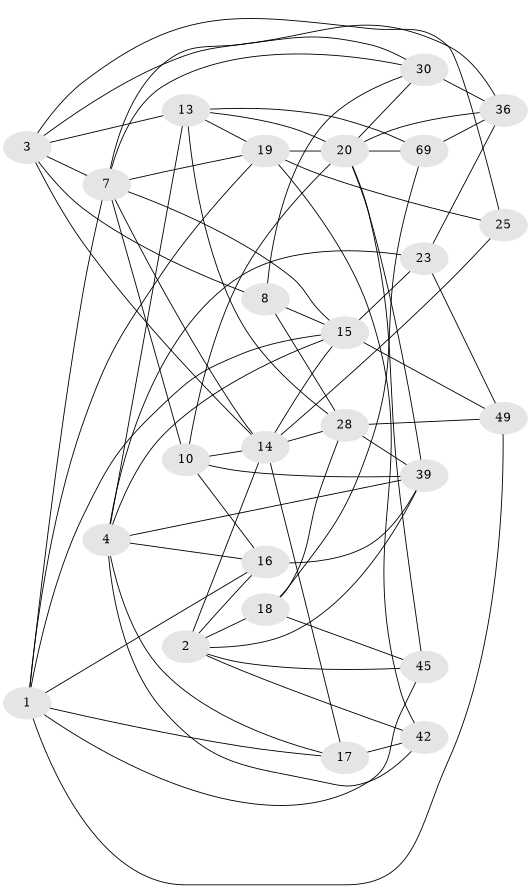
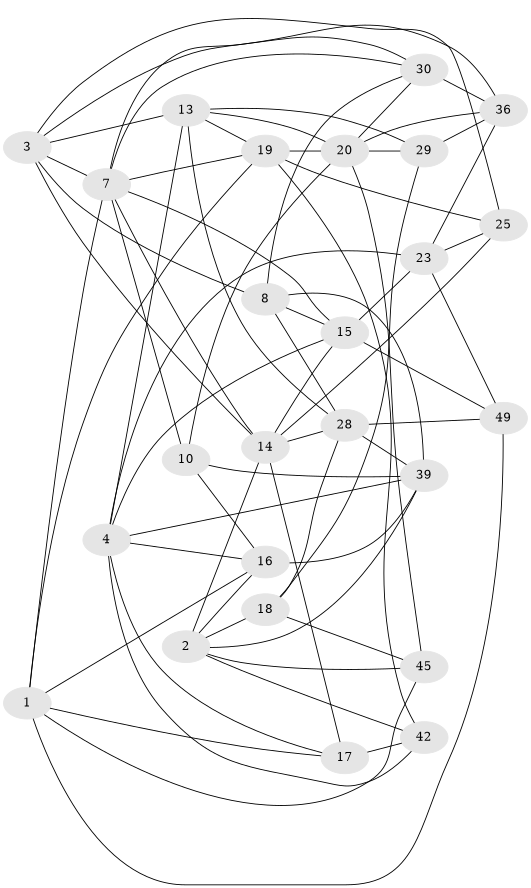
node "69": label "69" -> "29"
edge "25" -- "23": added
edge "20" -- "39": now "8" -- "39"
edge "14" -- "10": removed
edge "15" -- "1": removed
